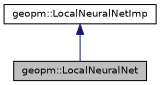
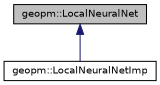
edge "geopm::LocalNeuralNet" -> "geopm::LocalNeuralNetImp": reversed
